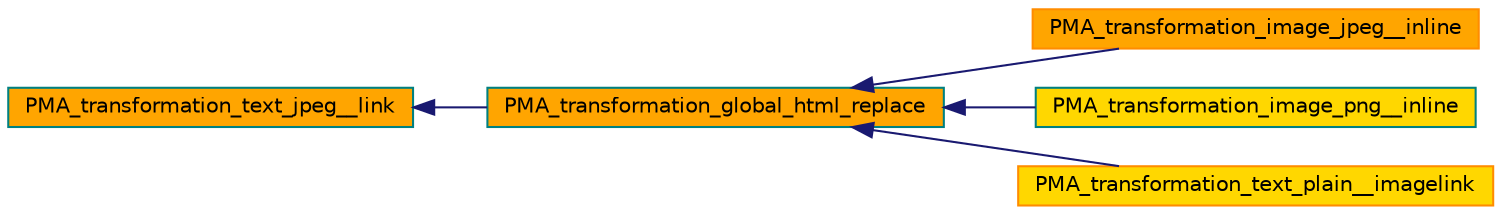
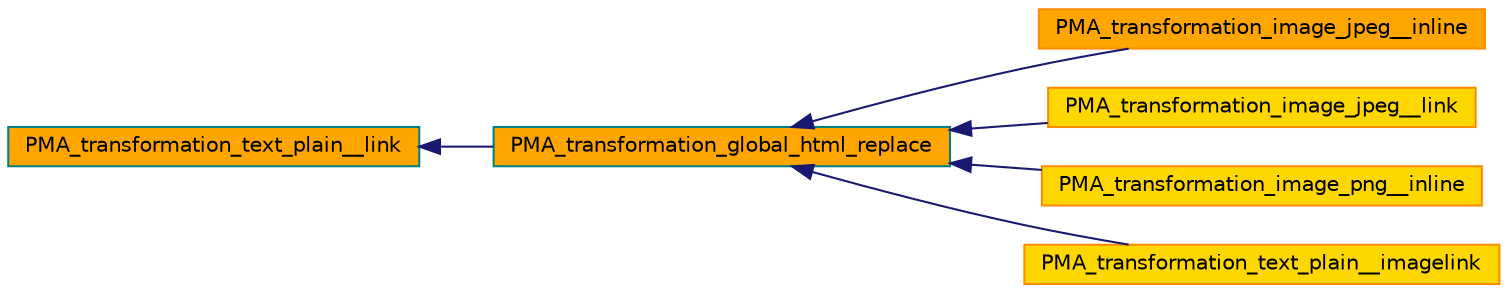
node "PMA_transformation_text_jpeg__link": label "PMA_transformation_text_jpeg__link" -> "PMA_transformation_text_plain__link"
node "PMA_transformation_image_png__inline": color teal -> darkorange
node "PMA_transformation_image_jpeg__link": added
